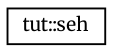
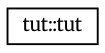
node "tut::seh": label "tut::seh" -> "tut::tut"
